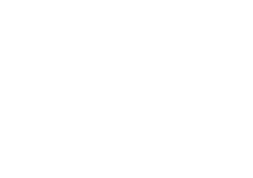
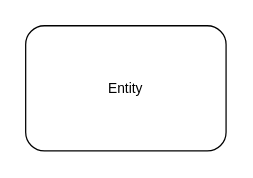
node "Entity": added
